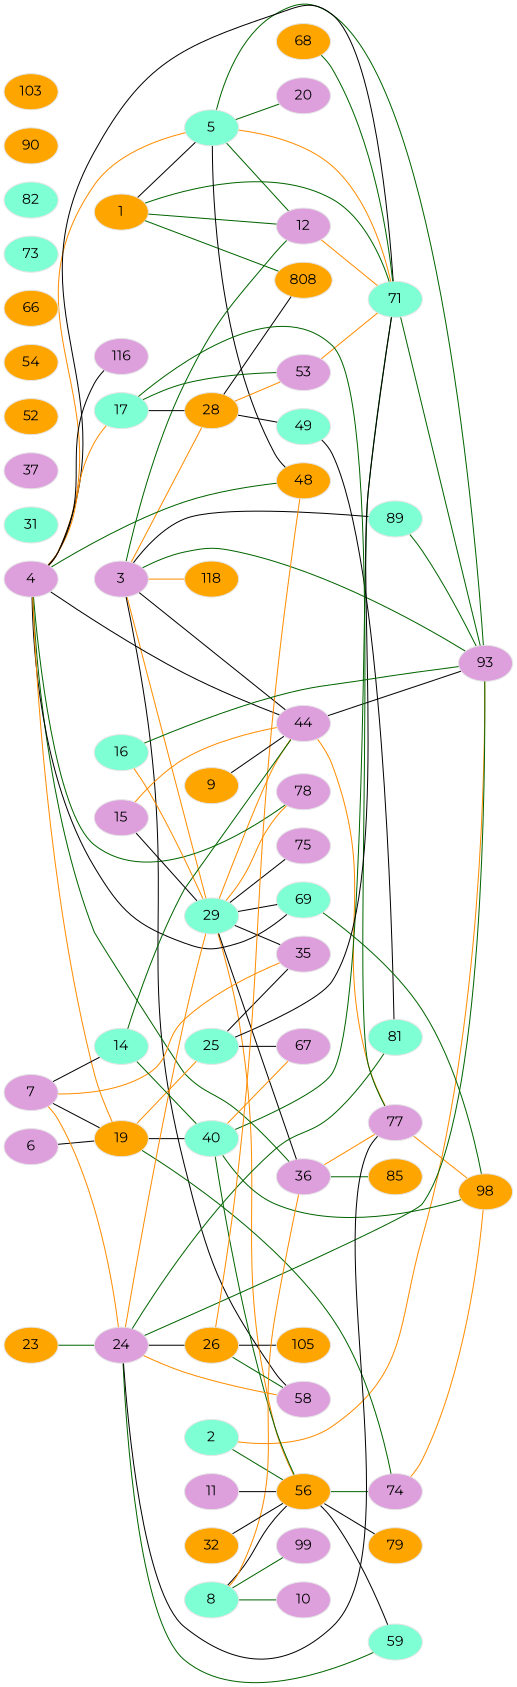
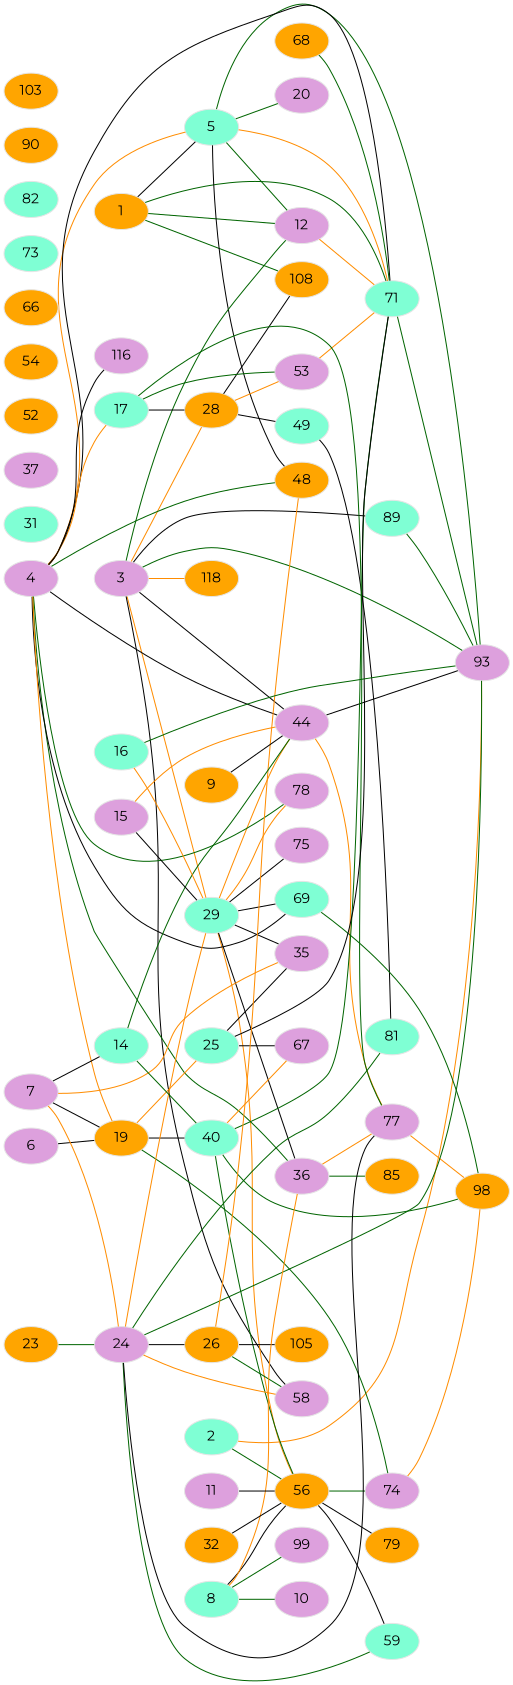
node "808": label "808" -> "108"
